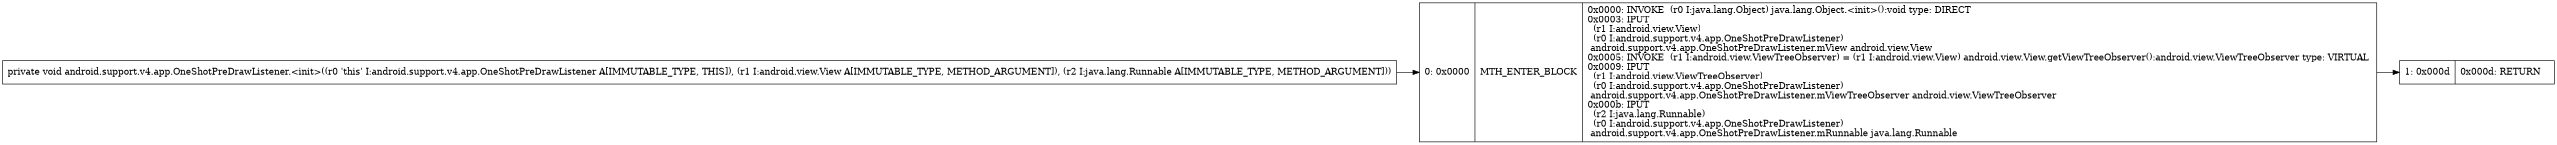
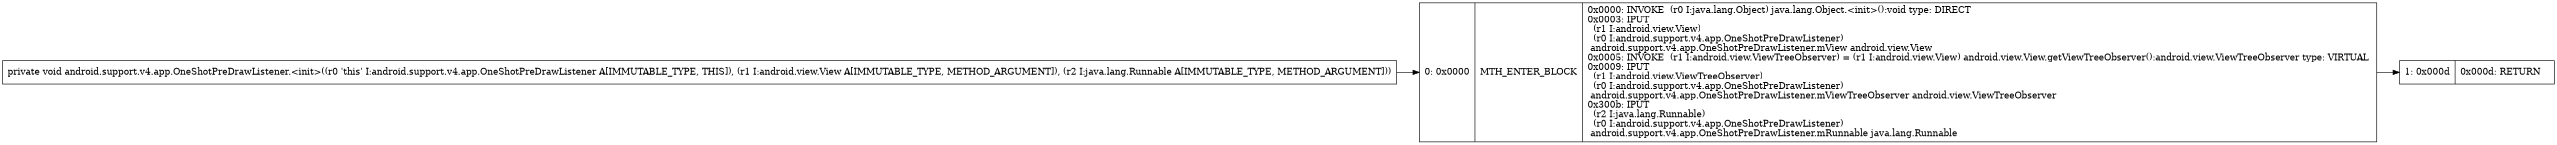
node "0: 0x0000": text "0x000b: IPUT" -> "0x300b: IPUT"
